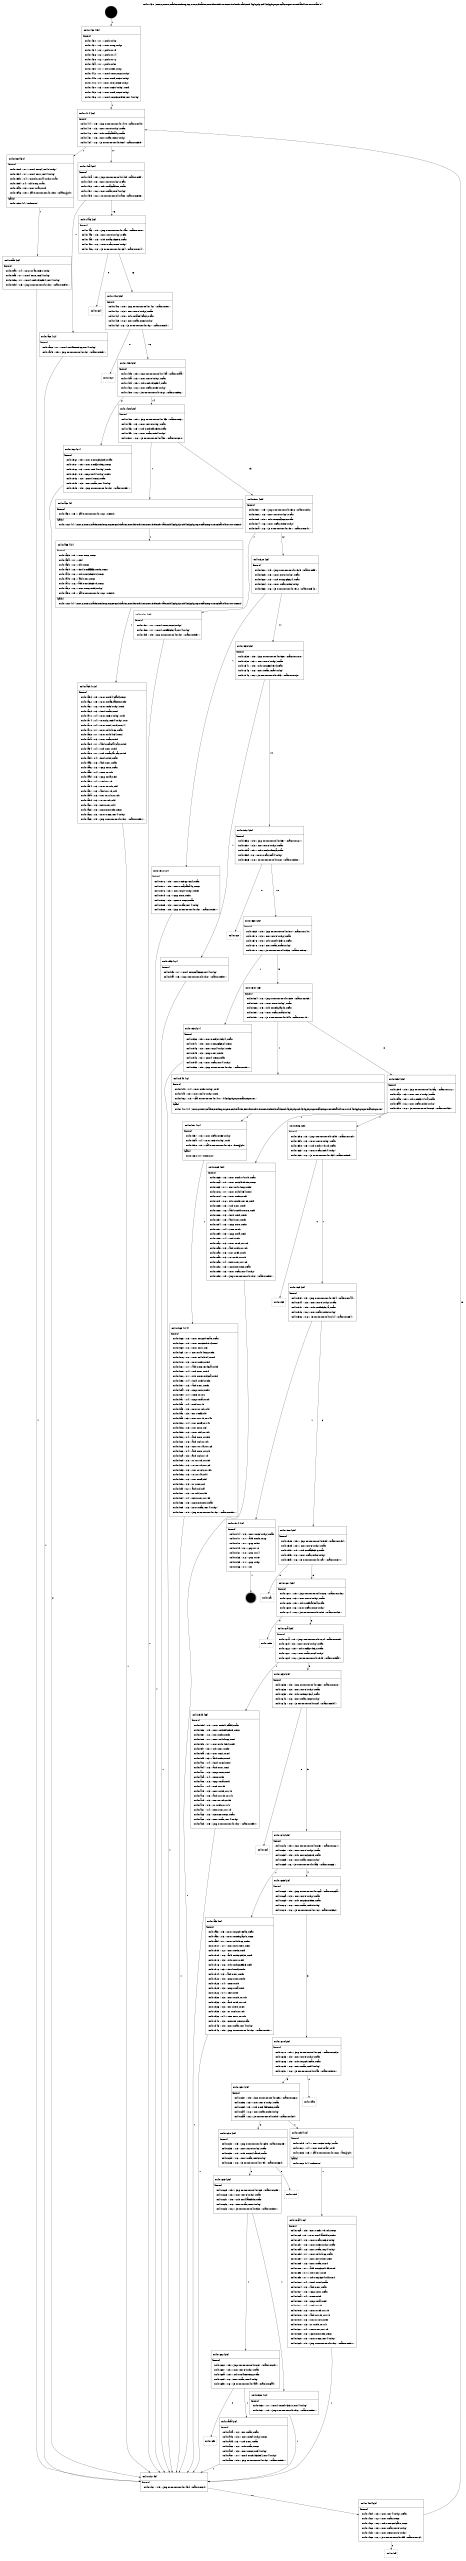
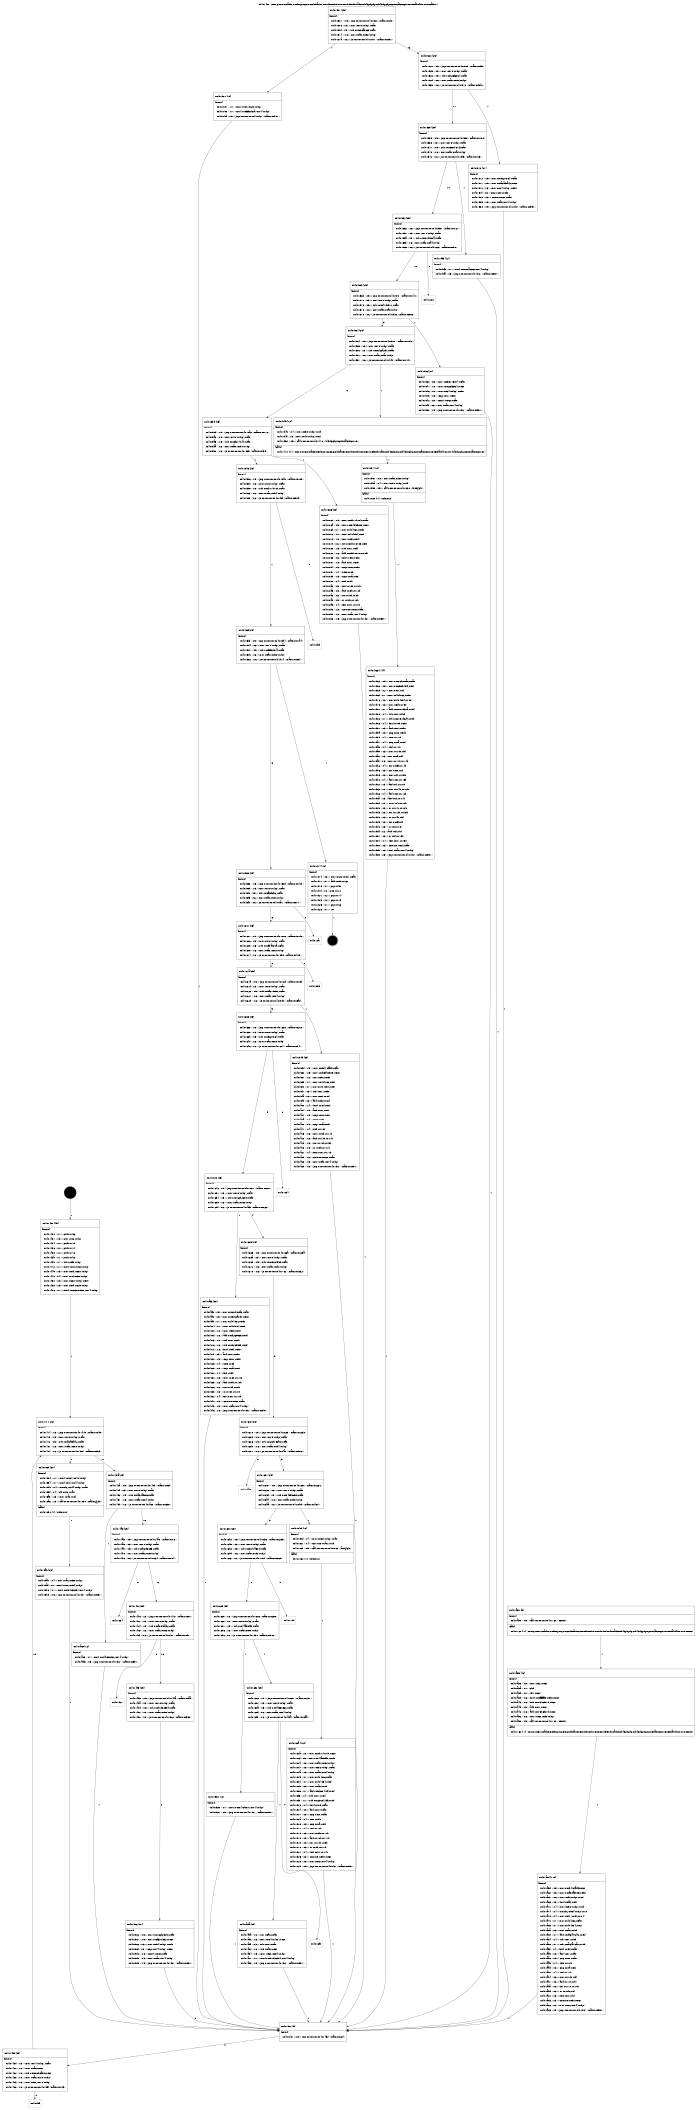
node "0x4014ee [25]": removed
